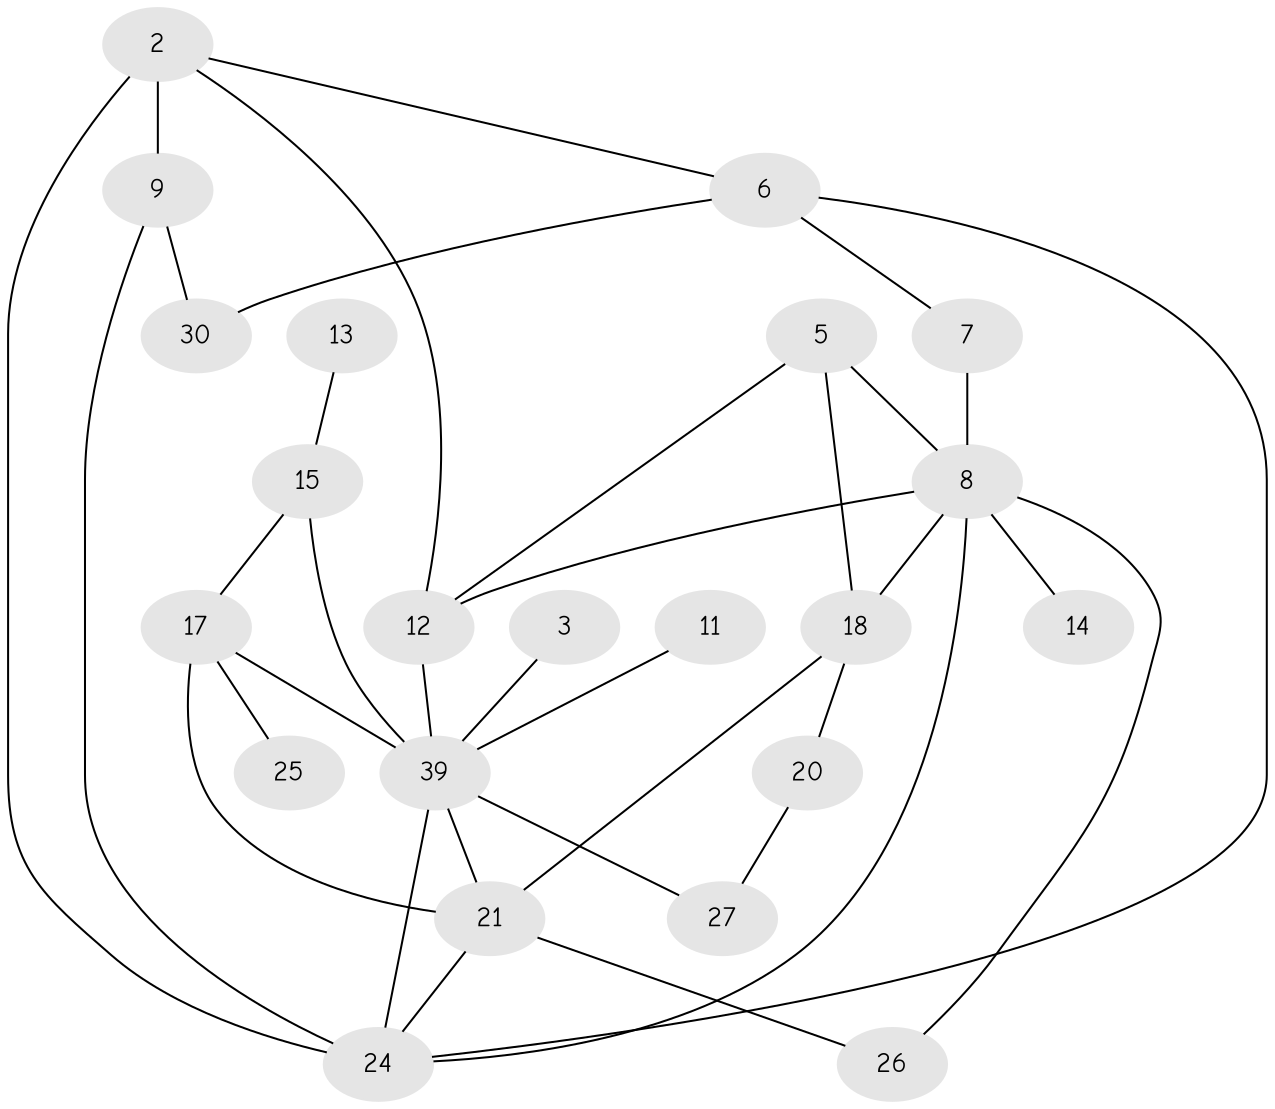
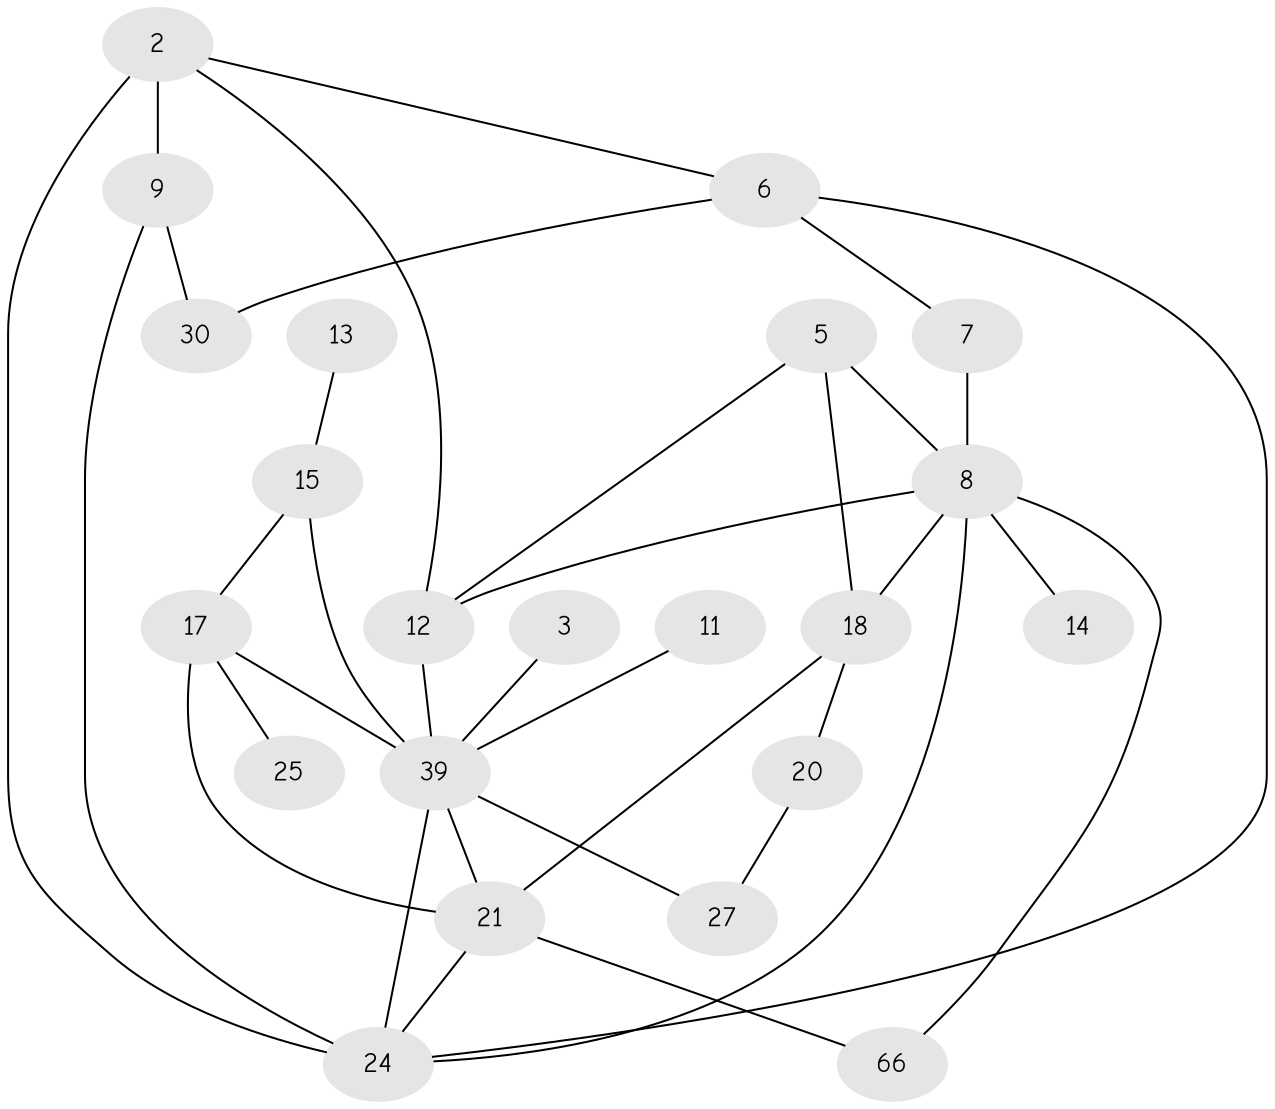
node "26": label "26" -> "66"
